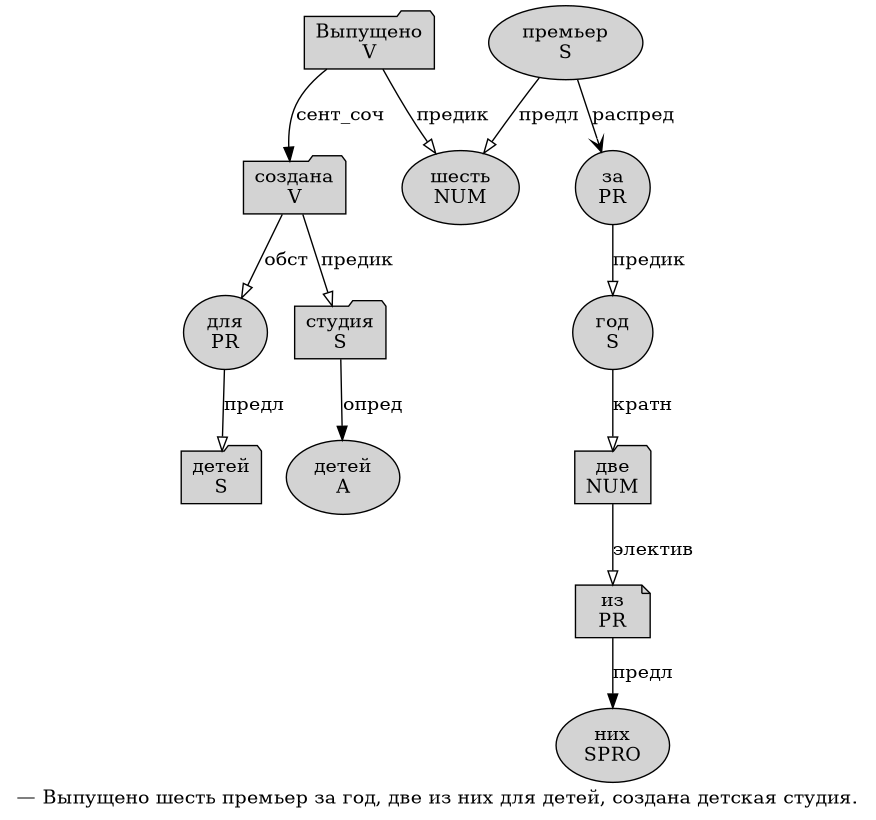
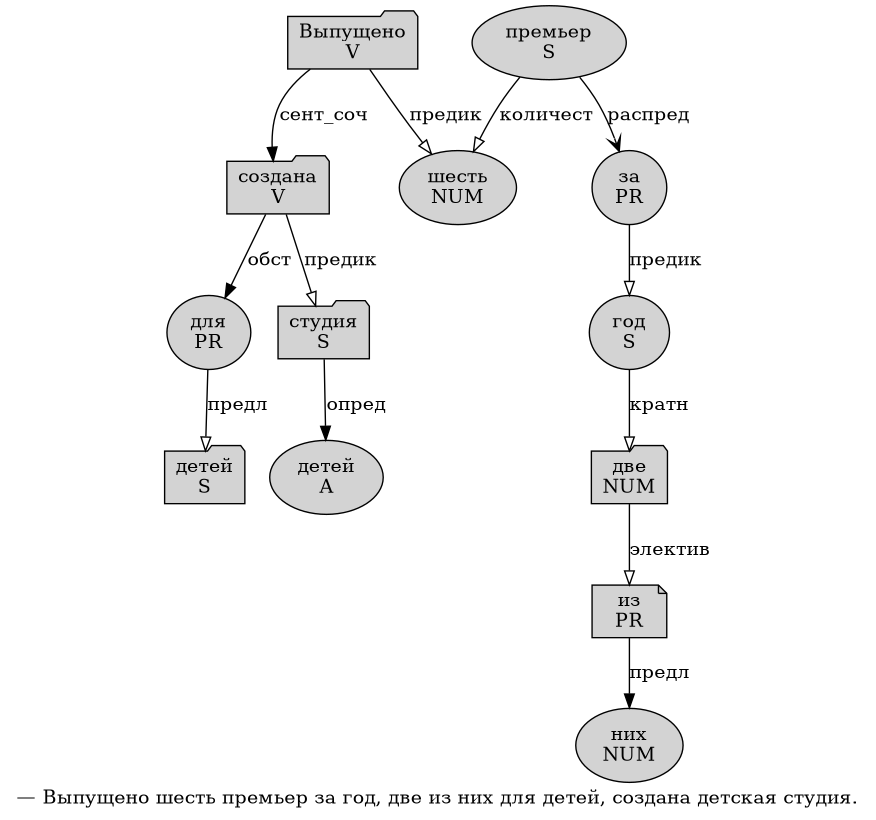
edge "премьер S" -> "шесть NUM": label "предл" -> "количест"
edge "создана V" -> "для PR": arrowhead onormal -> normal
node "них SPRO": label "них SPRO" -> "них NUM"
